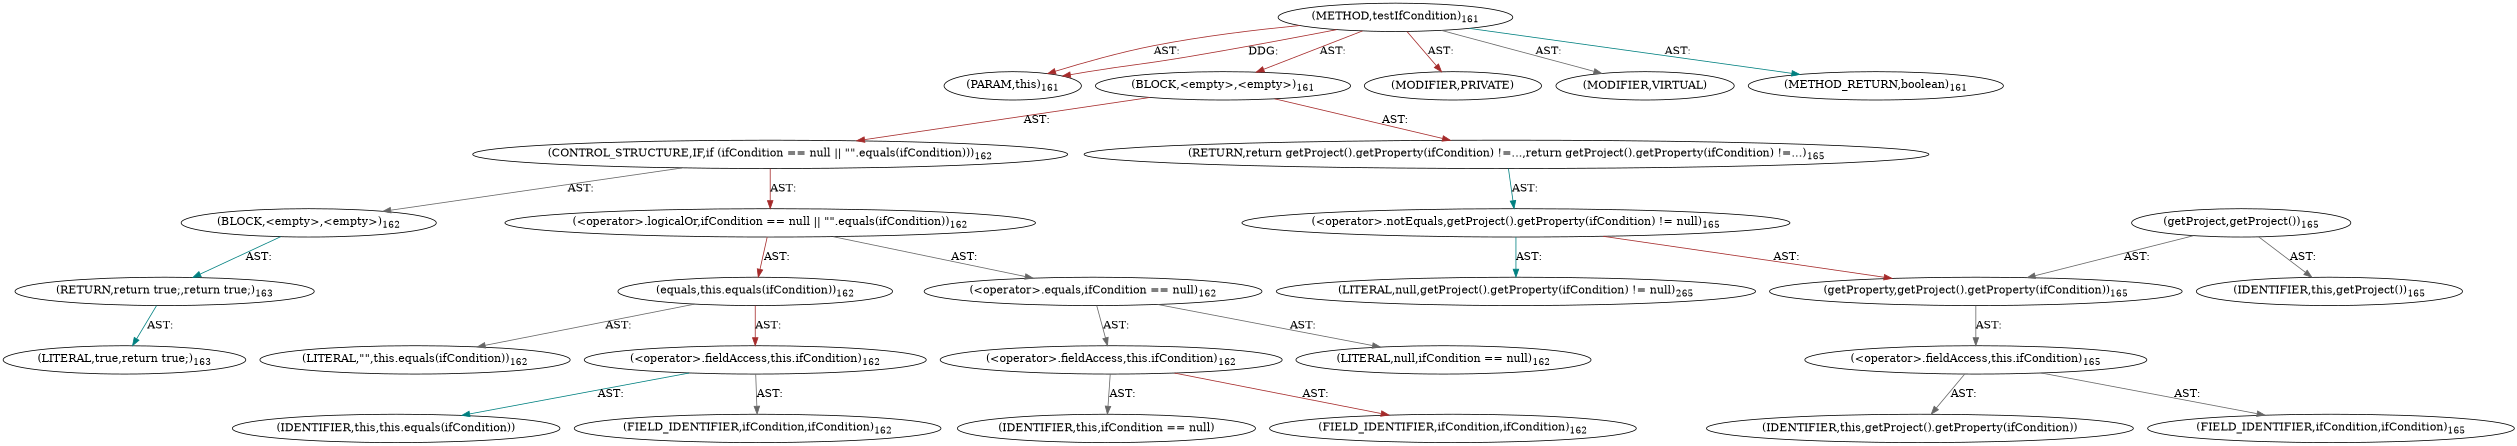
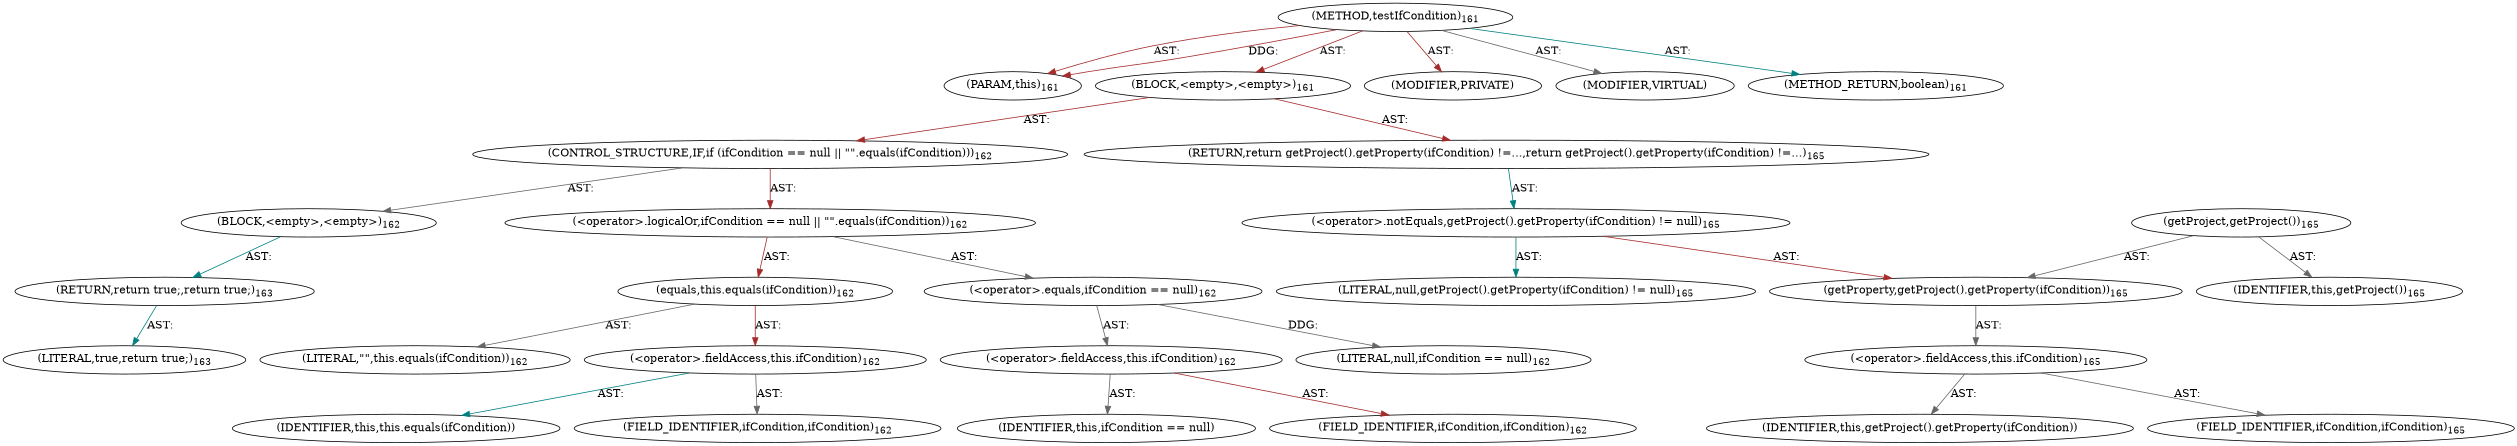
node "(LITERAL,null,getProject().getProperty(ifCondition) != null)": text "265" -> "165"
edge "(<operator>.equals,ifCondition == null)" -> "(LITERAL,null,ifCondition == null)": label "AST: " -> "DDG: "
